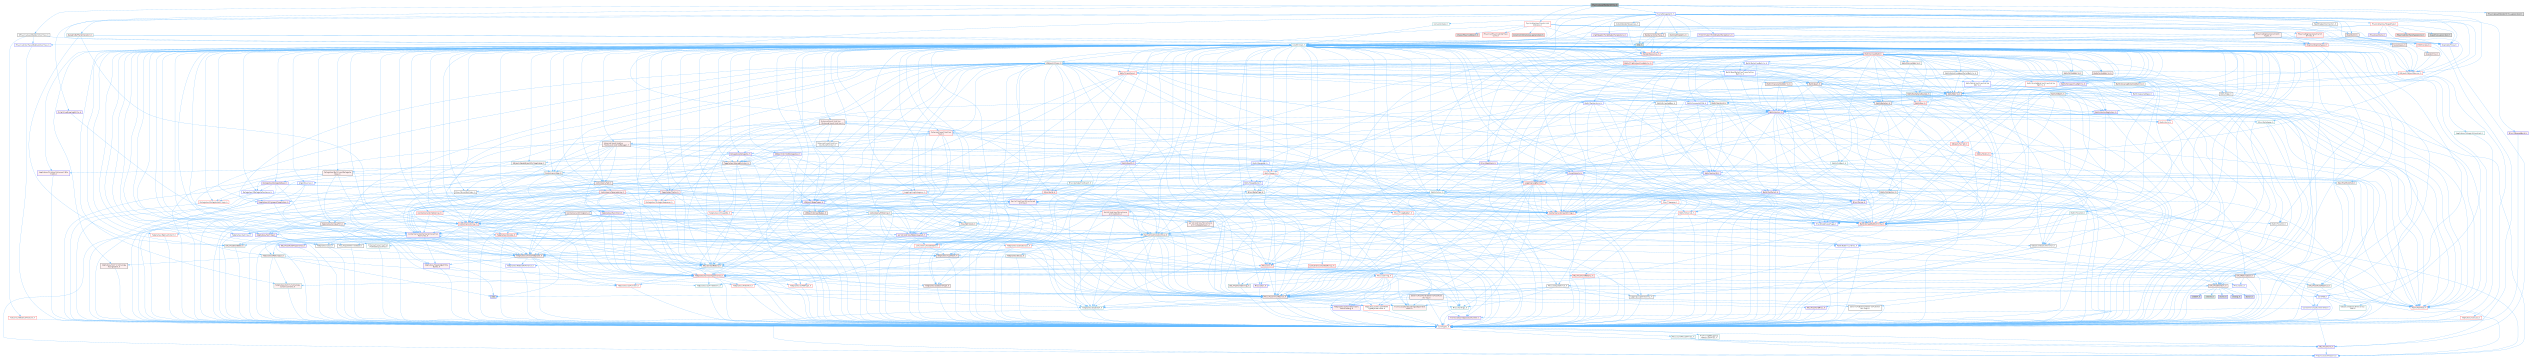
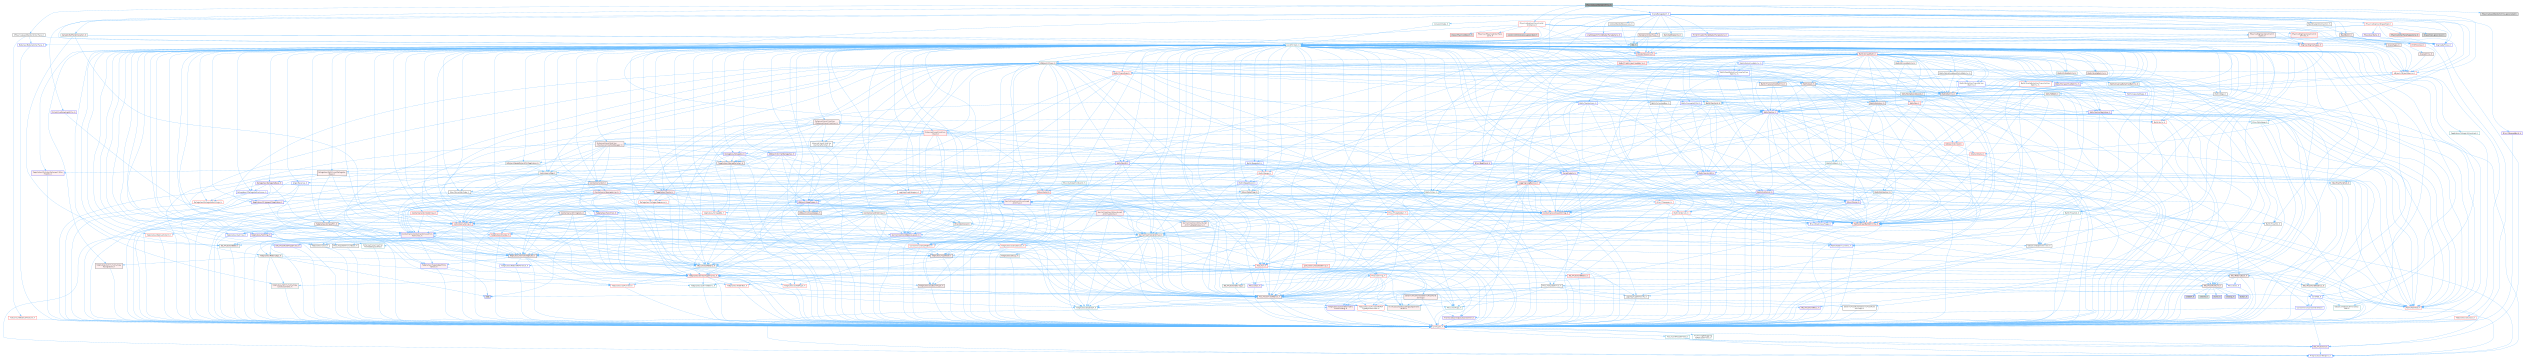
node "PhysicsInterface/ModuleInterface.h": label "PhysicsInterface/ModuleInterface.h" -> "Modules/ModuleInterface.h"
